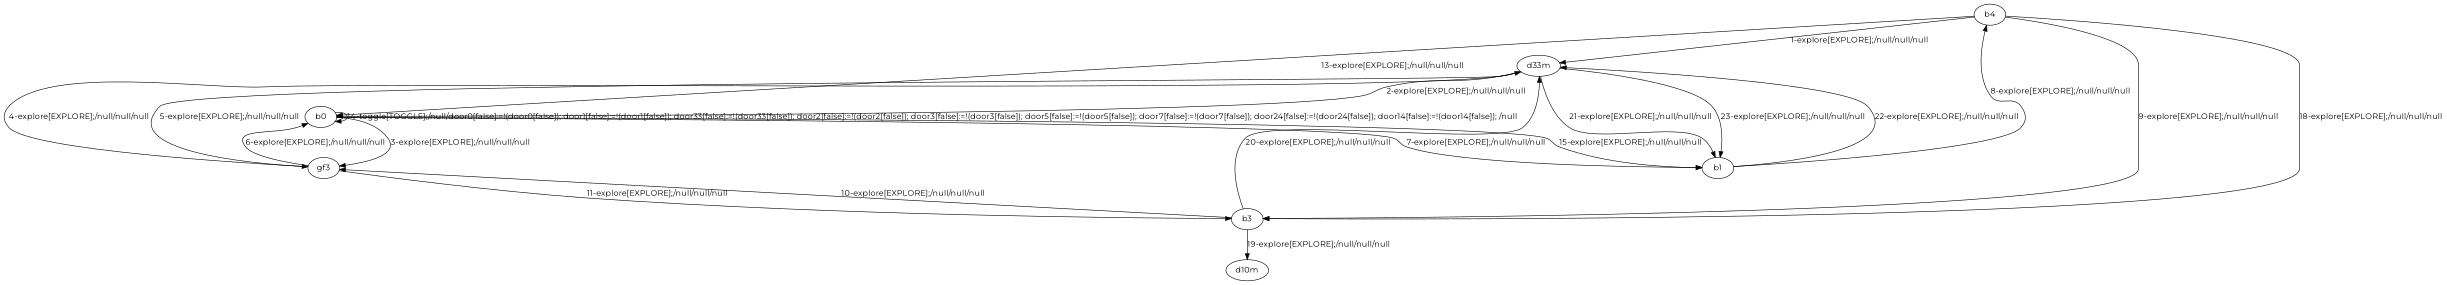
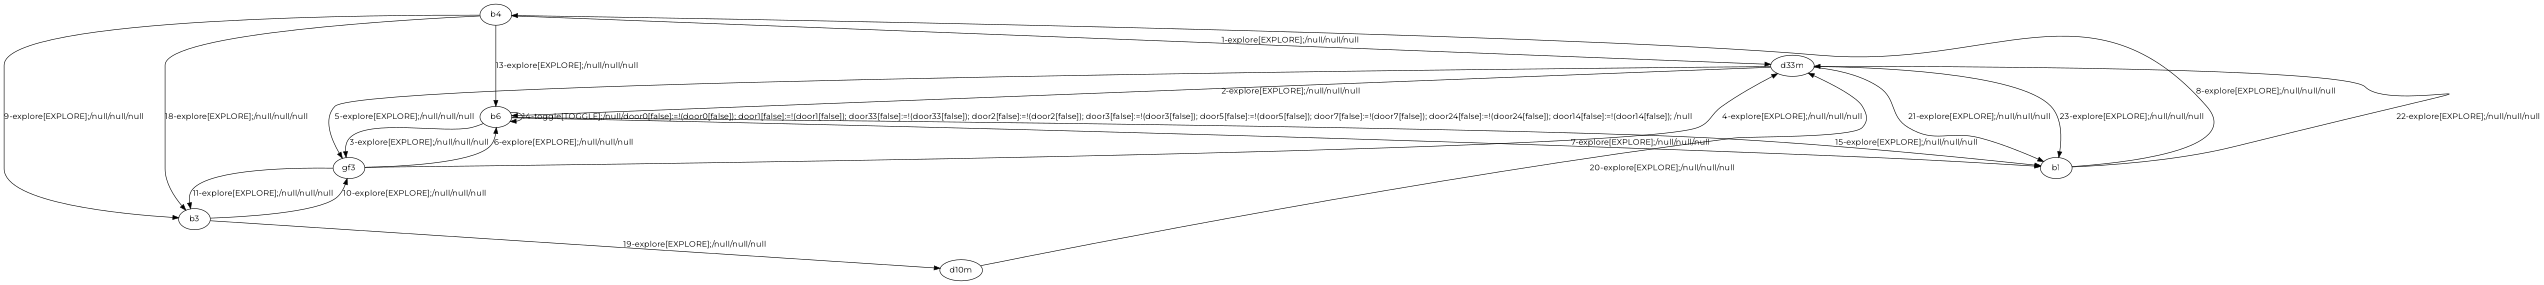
node "b0": label "b0" -> "b6"
edge "b3" -> "d33m": now "d10m" -> "d33m"
